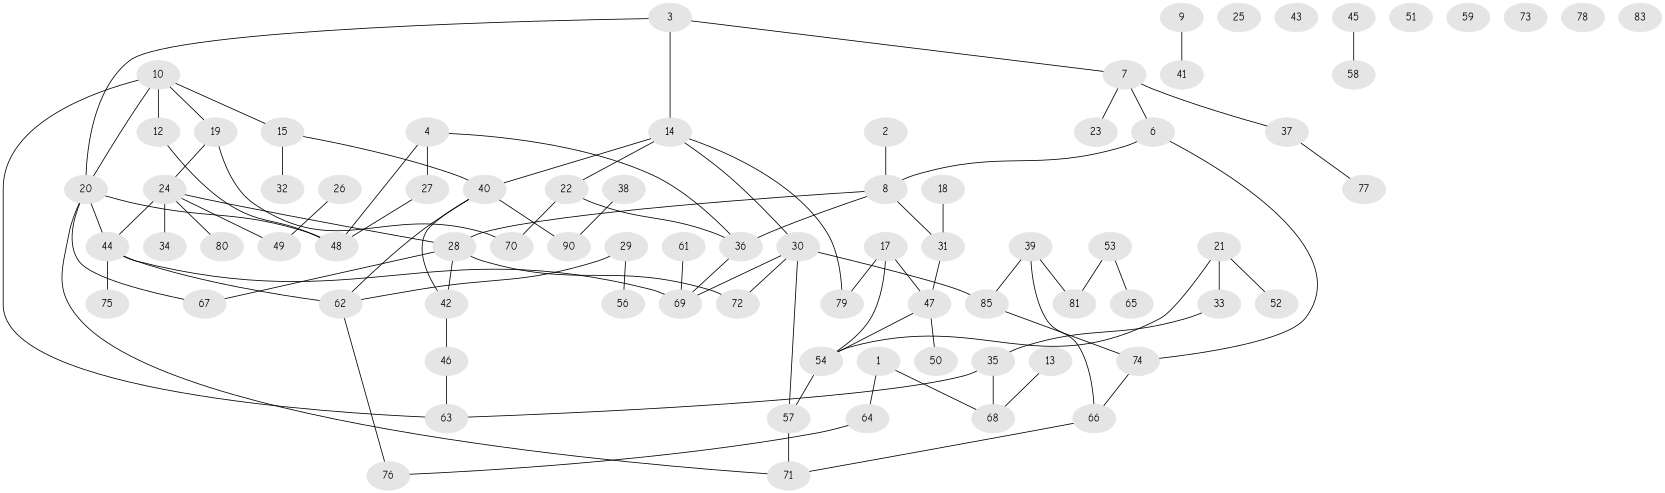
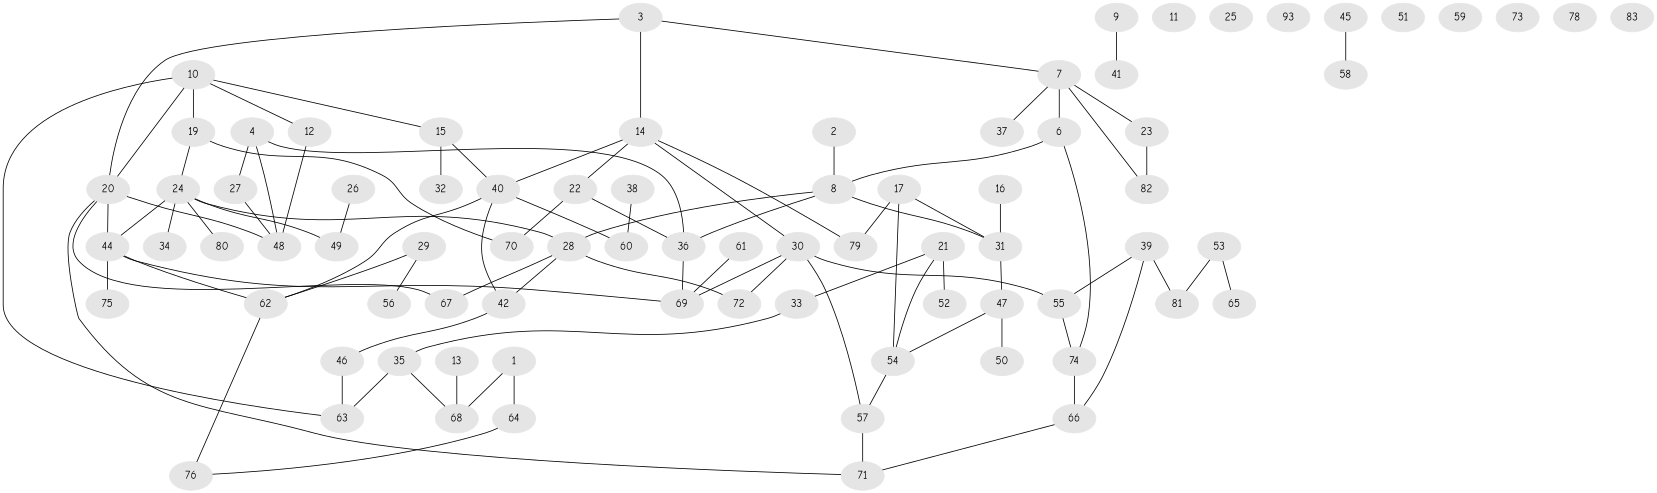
node "11": added
node "43": label "43" -> "93"
node "18": label "18" -> "16"
node "82": added
node "77": removed
node "90": label "90" -> "60"
edge "17" -- "47": now "17" -- "31"
node "85": label "85" -> "55"
